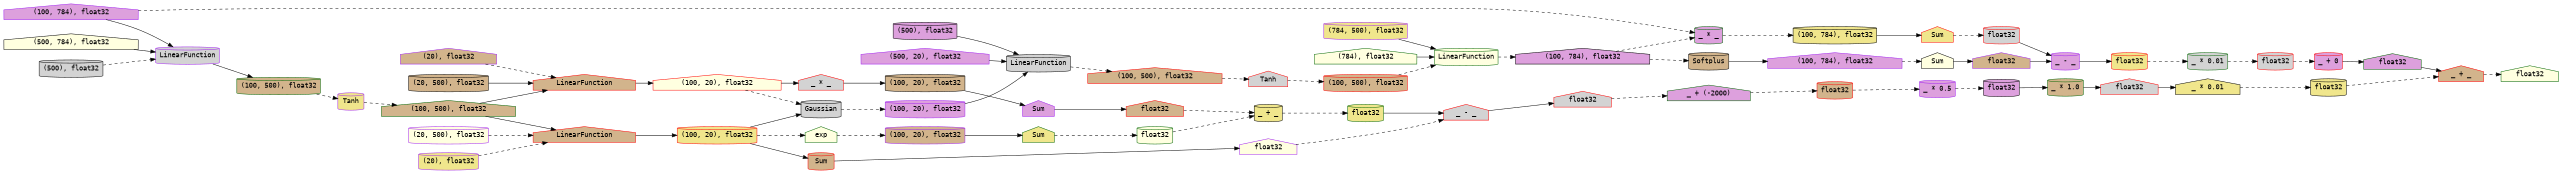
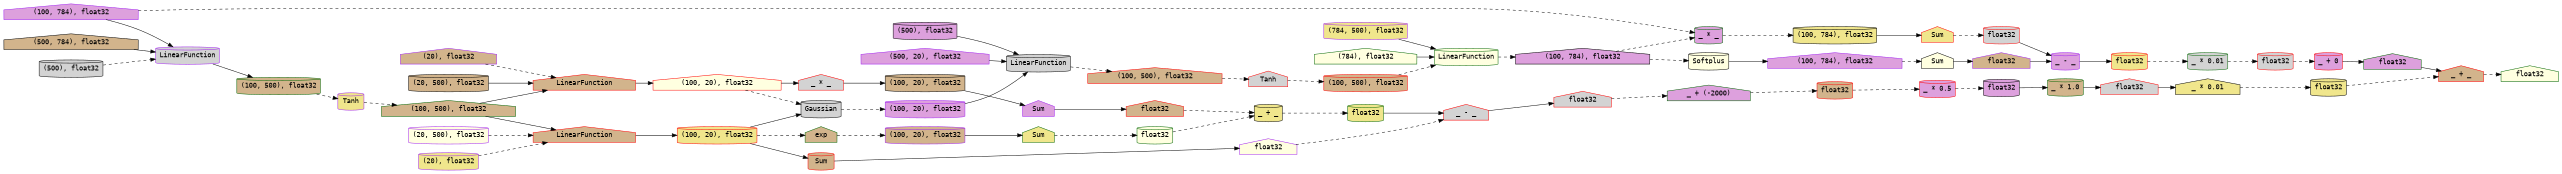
node "(500, 784), float32": fillcolor lightyellow -> tan
node "Softplus": fillcolor tan -> lightyellow
node "_ * 0.5": color purple -> red
node "exp": fillcolor lightyellow -> tan
